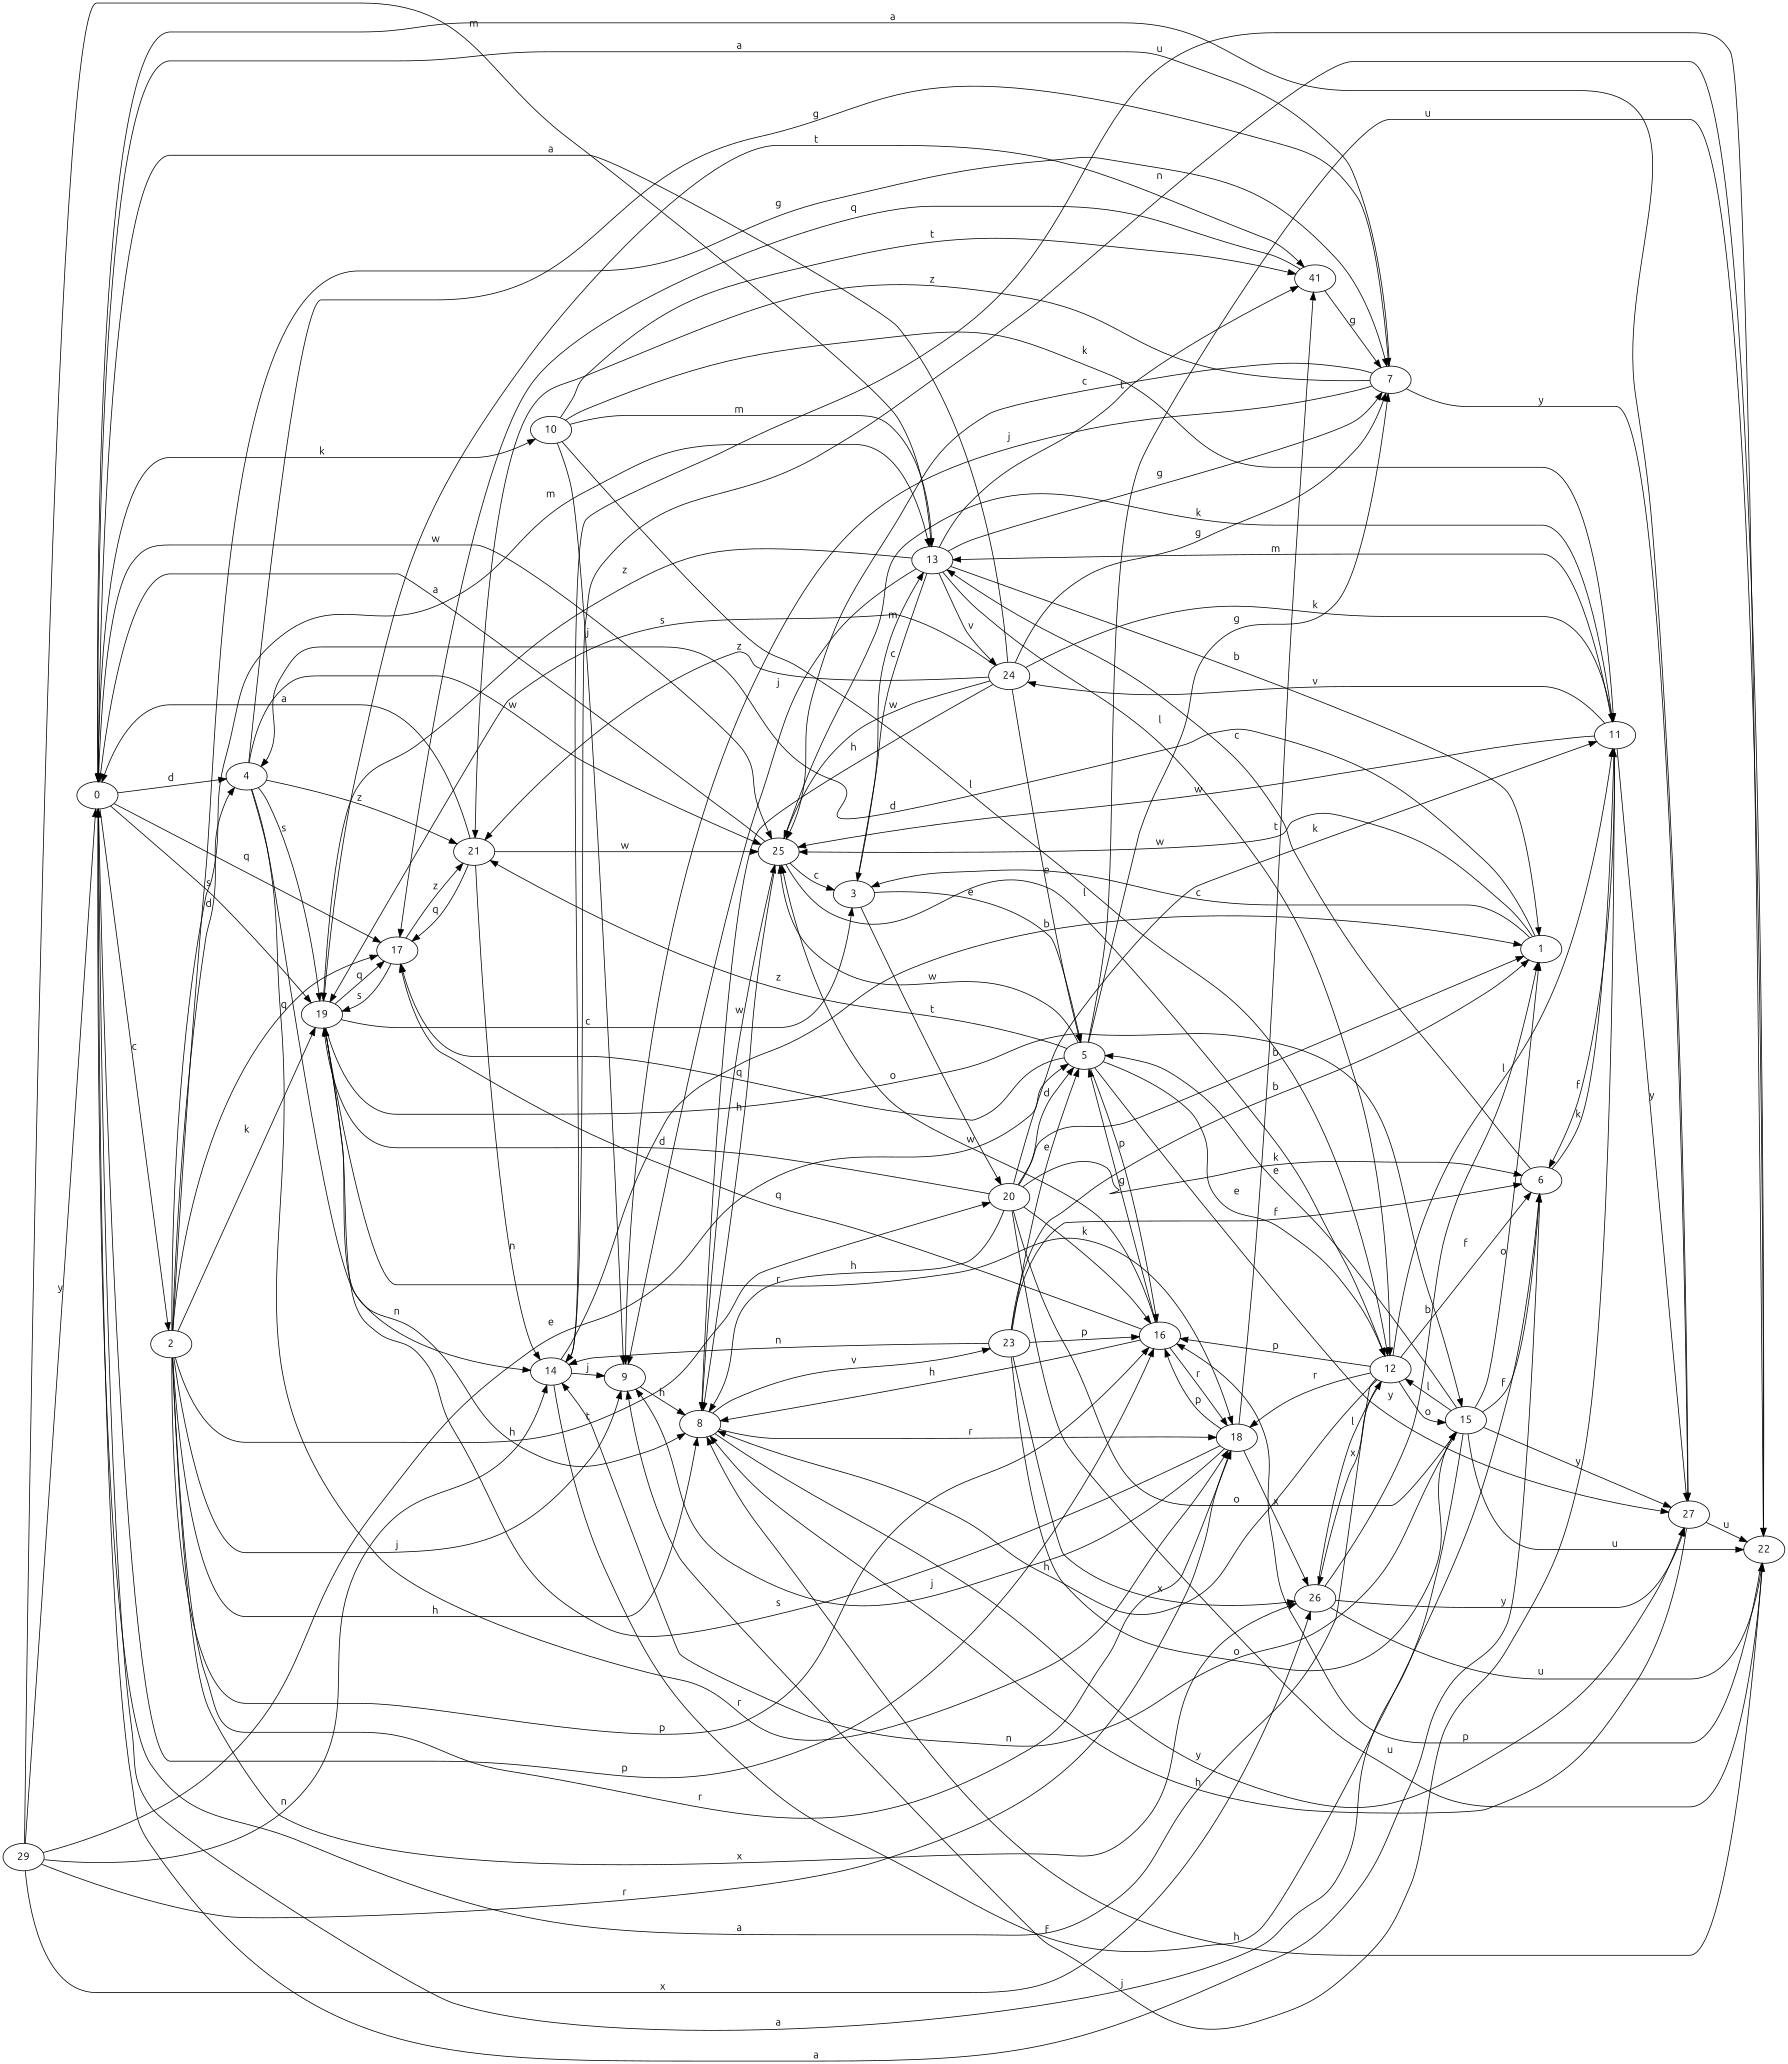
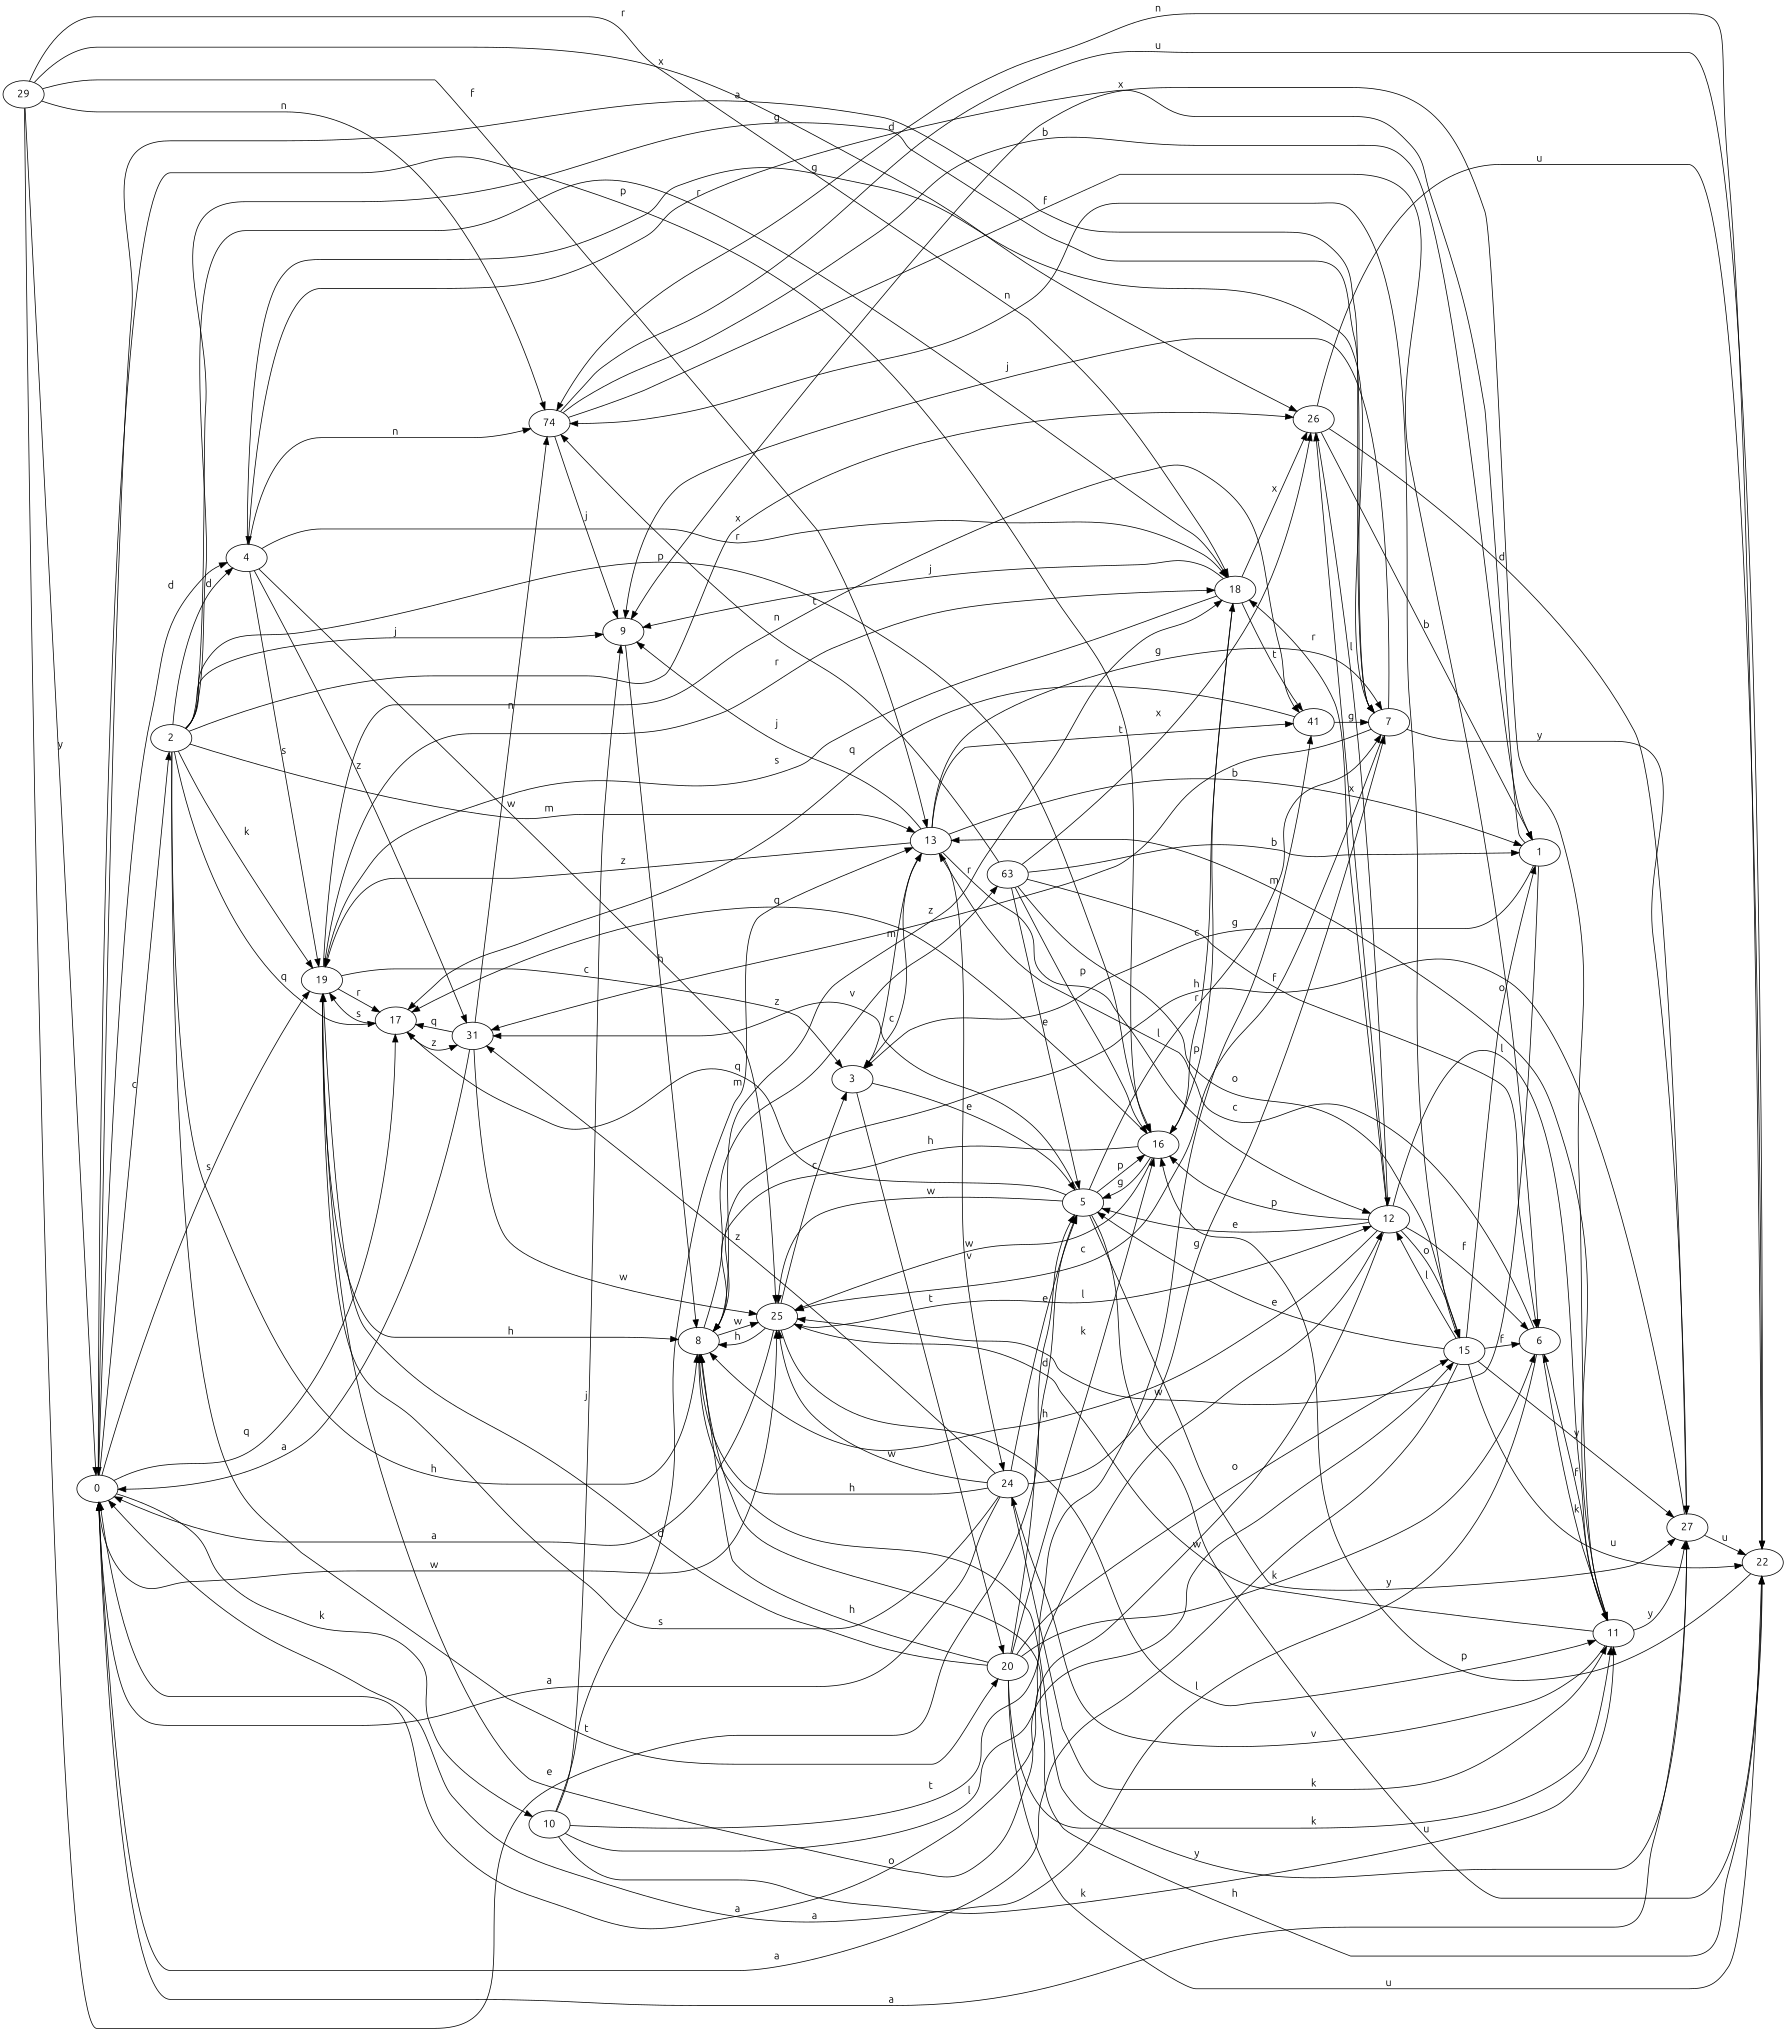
edge "29" -> "13": label "m" -> "f"
edge "25" -> "11": label "k" -> "l"
node "21": label "21" -> "31"
edge "19" -> "17": label "q" -> "r"
edge "20" -> "1": removed, label "b"
edge "5" -> "12": reversed
node "23": label "23" -> "63"
node "14": label "14" -> "74"
edge "26" -> "27": label "y" -> "d"
edge "11" -> "9": label "j" -> "x"
